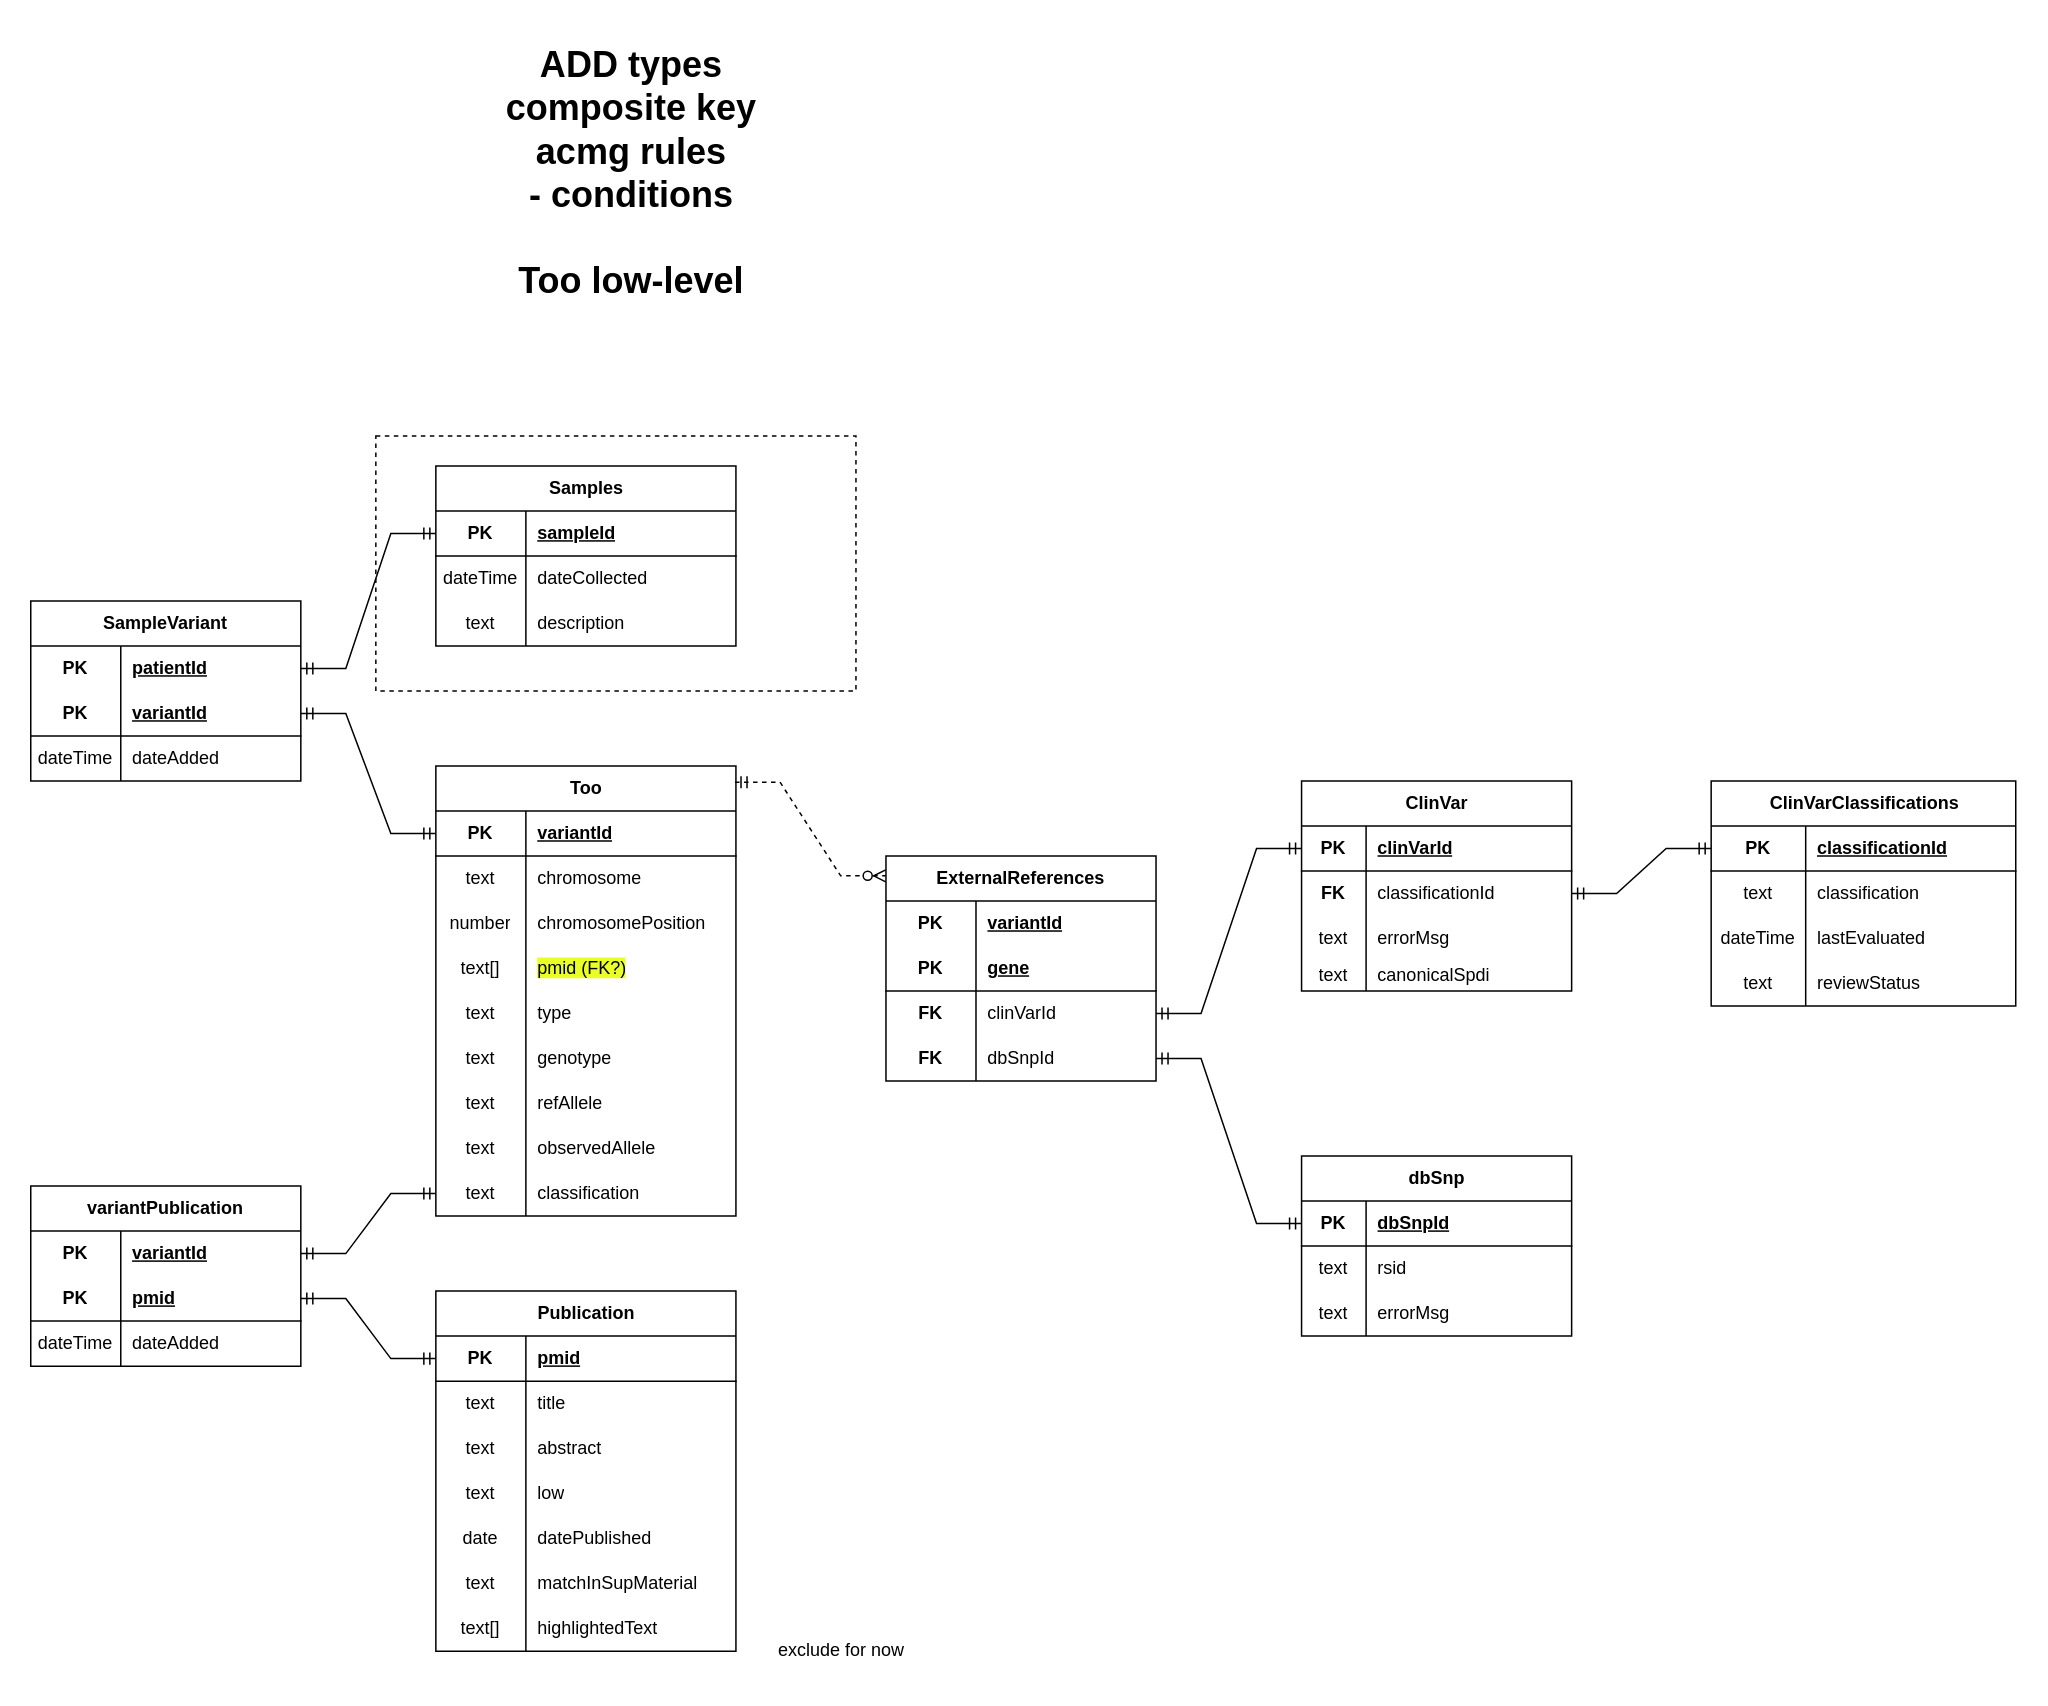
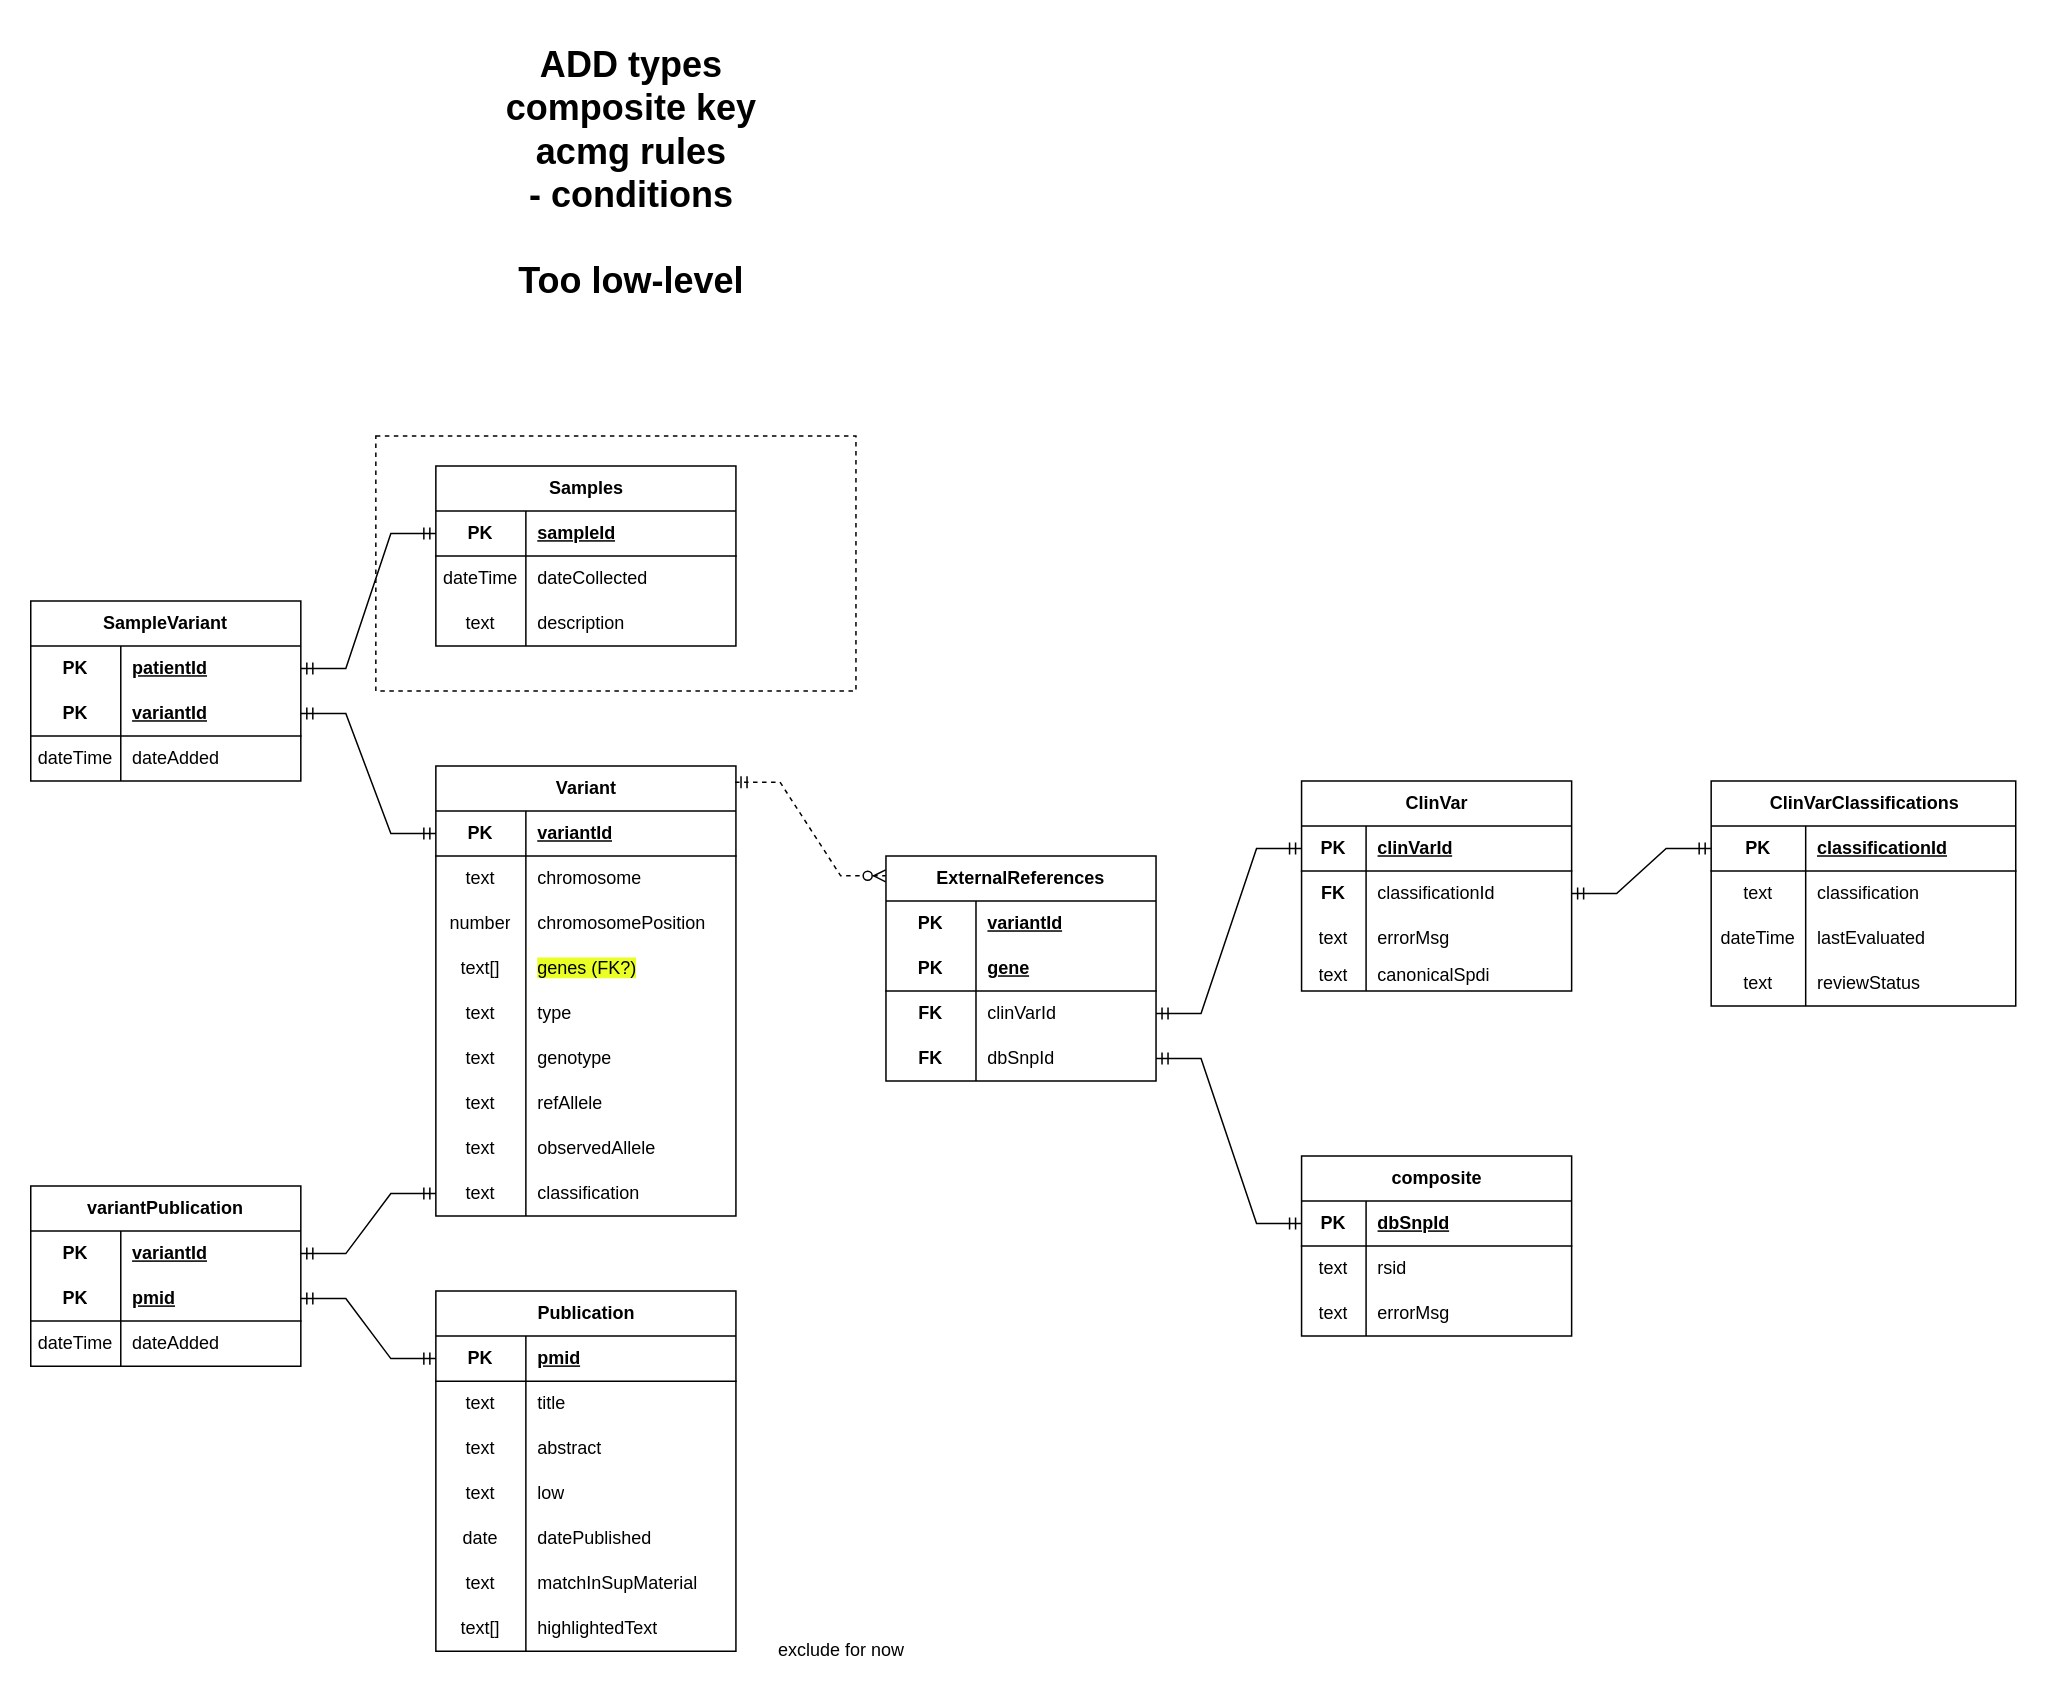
node "Too": label "Too" -> "Variant"
node "pmid (FK?)": label "pmid (FK?)" -> "genes (FK?)"
node "dbSnp": label "dbSnp" -> "composite"
